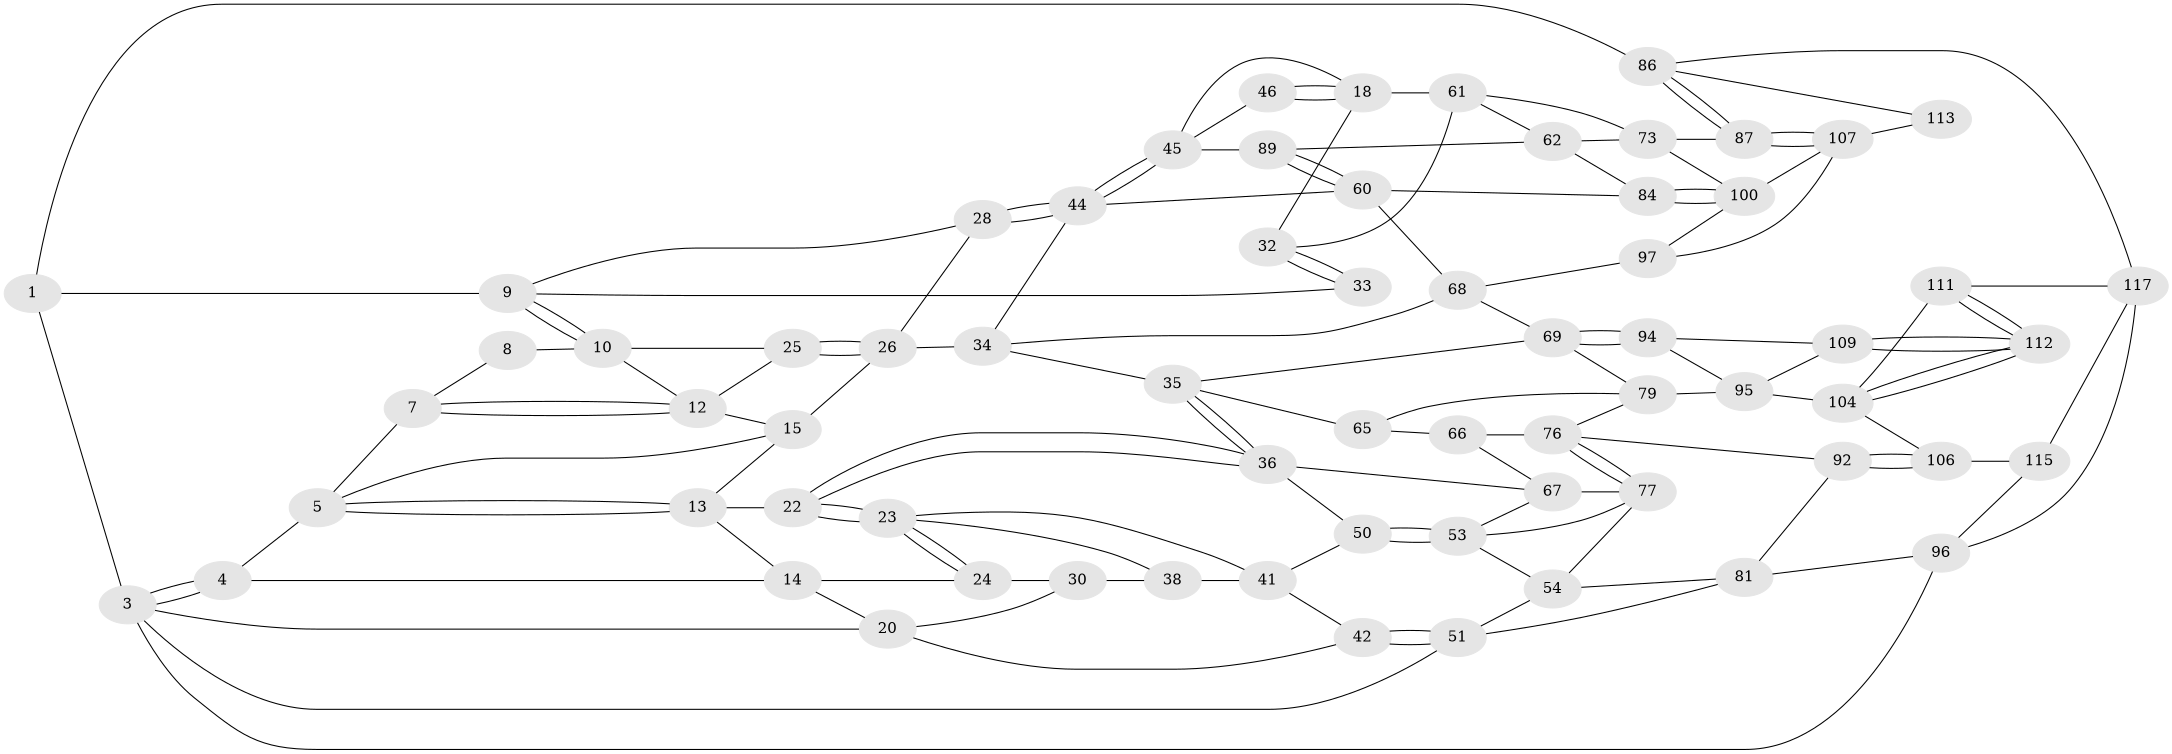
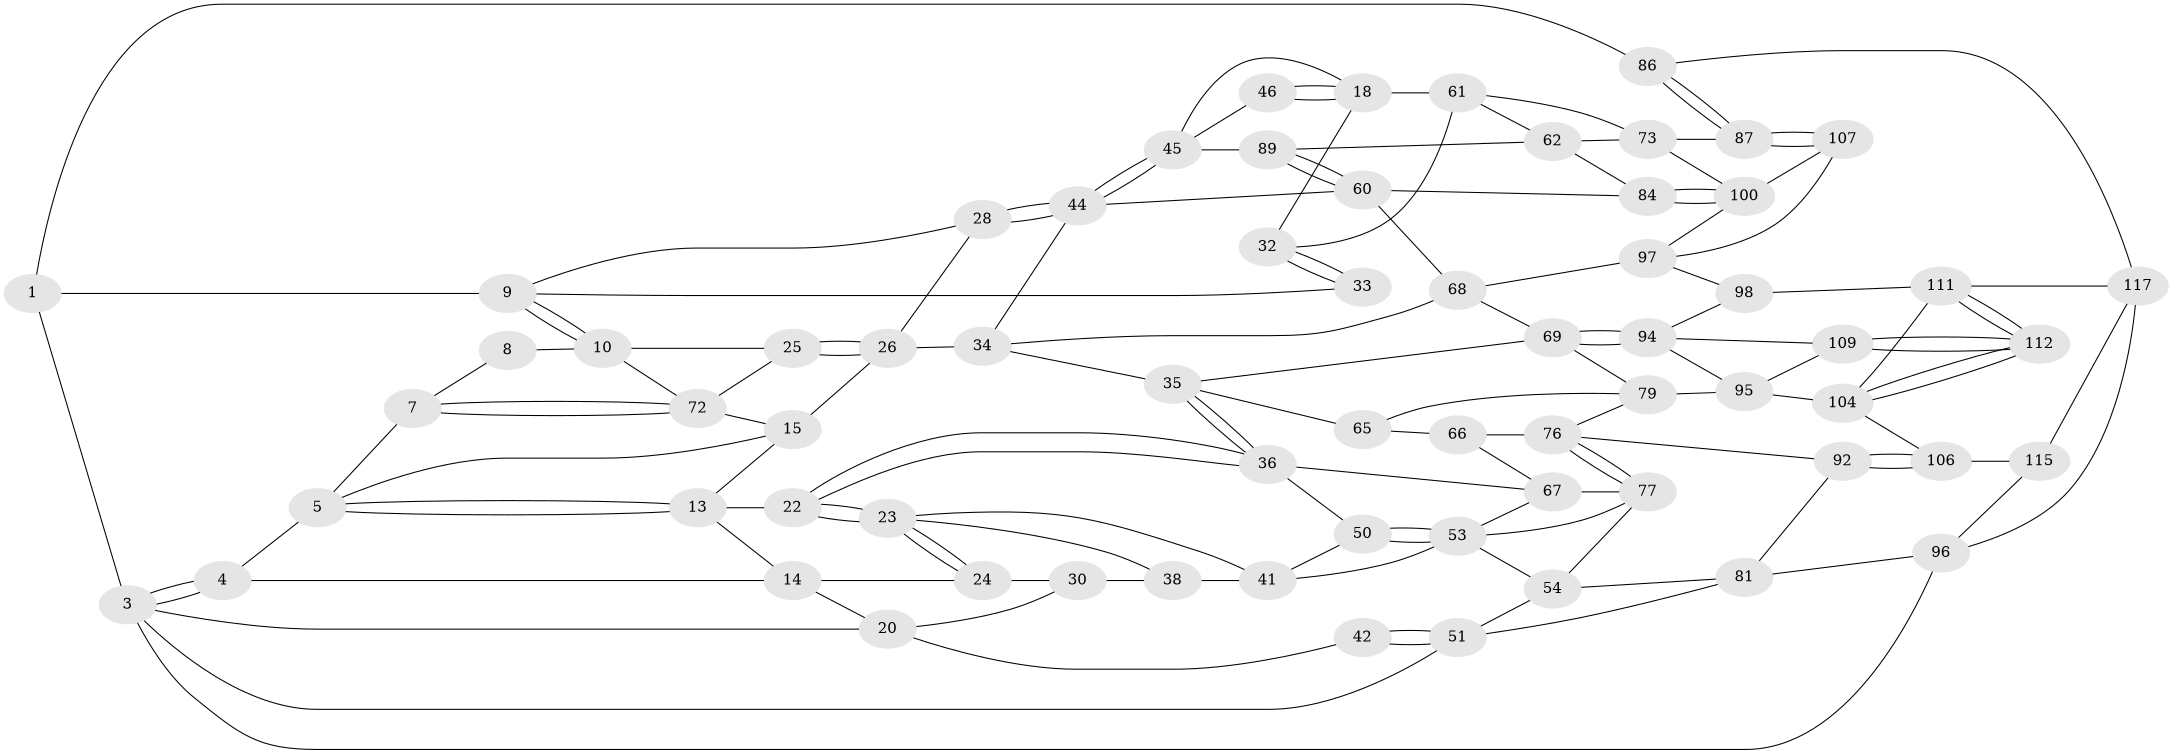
node "113": removed
node "98": added
node "12": label "12" -> "72"
edge "41" -- "42": now "41" -- "53"
